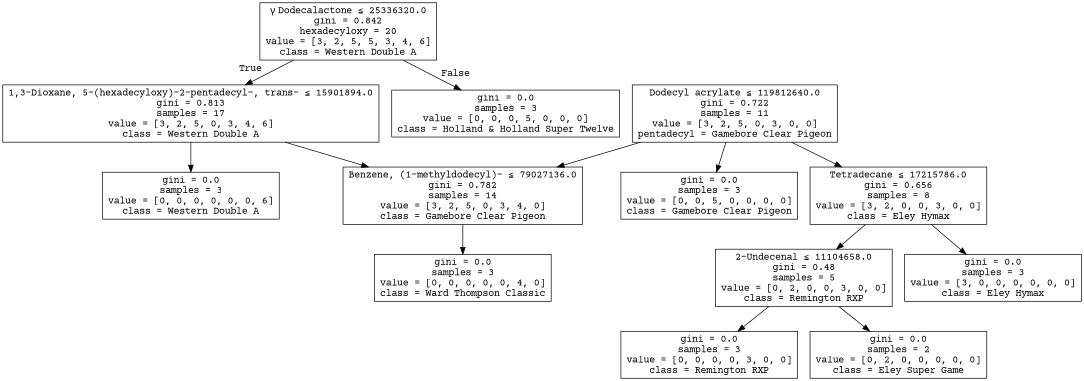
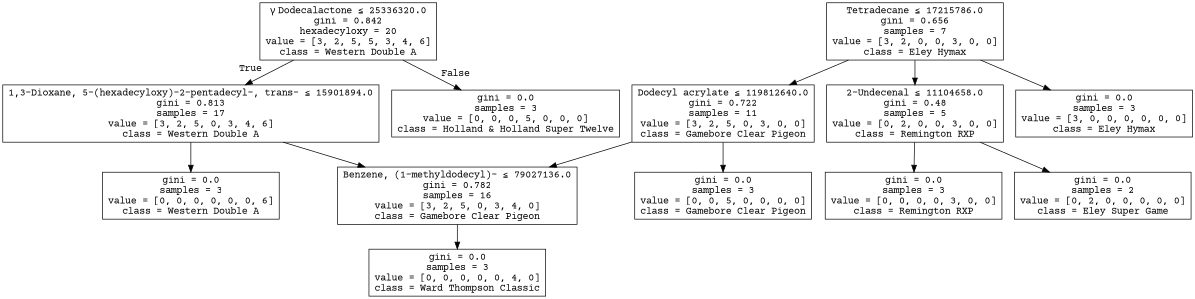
node "Dodecyl acrylate ≤ 119812640.0": text "pentadecyl = Gamebore Clear Pigeon" -> "class = Gamebore Clear Pigeon"
edge "Dodecyl acrylate ≤ 119812640.0" -> "Tetradecane ≤ 17215786.0": reversed
node "Benzene, (1-methyldodecyl)- ≤ 79027136.0": text "samples = 14" -> "samples = 16"
node "Tetradecane ≤ 17215786.0": text "samples = 8" -> "samples = 7"
